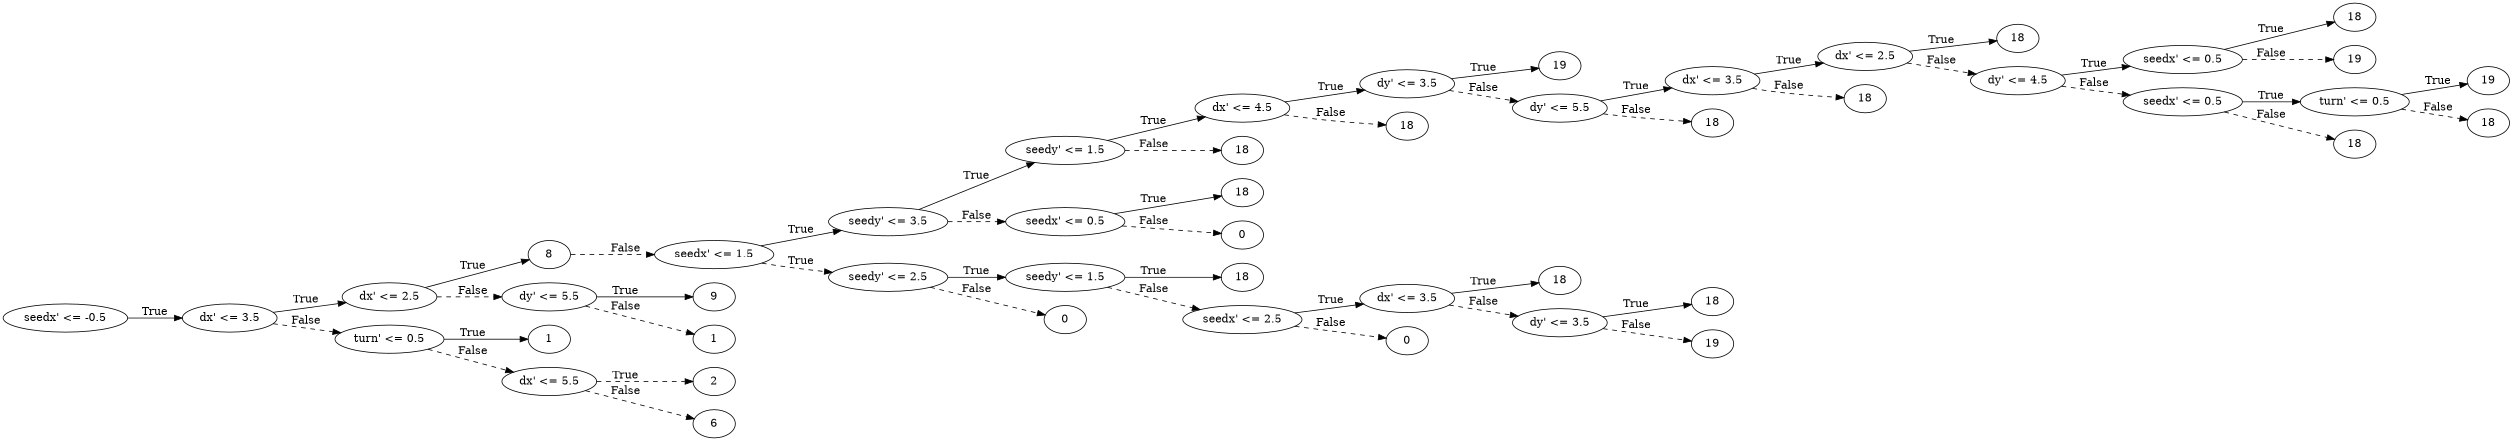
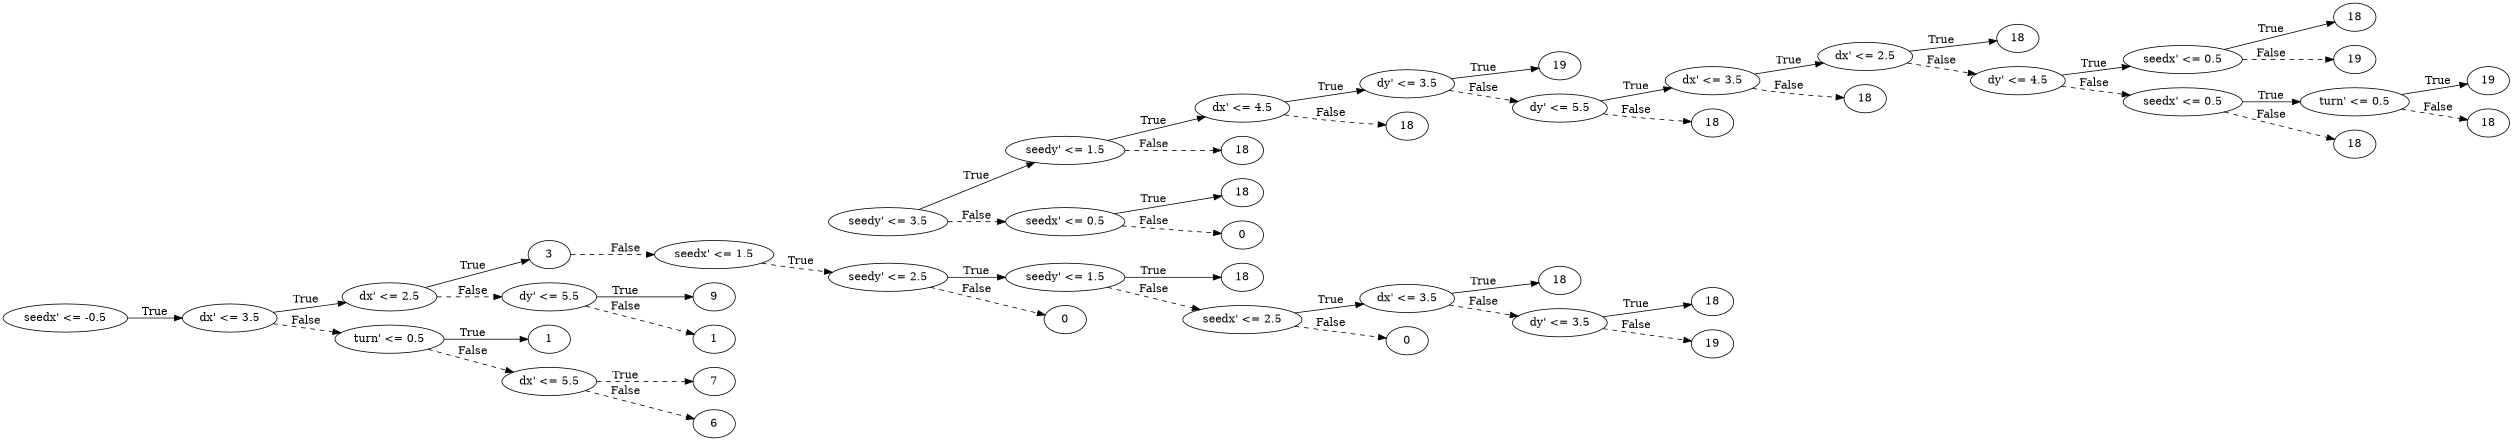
edge "seedx' <= 1.5" -> "seedy' <= 3.5": removed, label "True"
node "8": label "8" -> "3"
node "2": label "2" -> "7"
